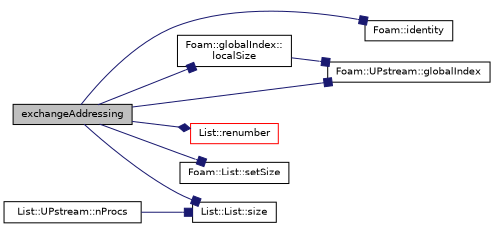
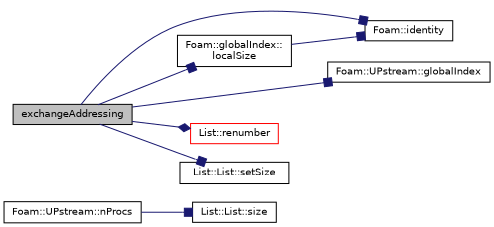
edge "Foam::globalIndex:: localSize" -> "Foam::UPstream::globalIndex": now "Foam::globalIndex:: localSize" -> "Foam::identity"
edge "exchangeAddressing" -> "List::List::size": removed
node "Foam::List::setSize": label "Foam::List::setSize" -> "List::List::setSize"
node "List::UPstream::nProcs": label "List::UPstream::nProcs" -> "Foam::UPstream::nProcs"
